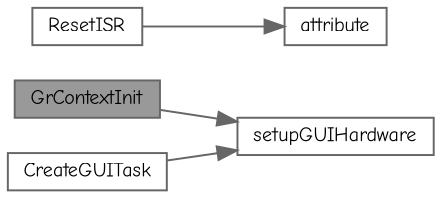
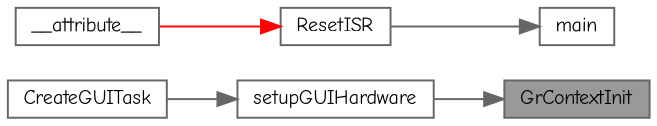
node "__attribute__": added
node "attribute": label "attribute" -> "main"
edge "GrContextInit" -> "setupGUIHardware": reversed
